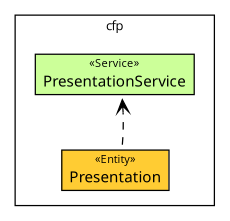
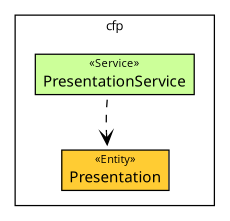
edge "Presentation" -> "PresentationService": reversed
